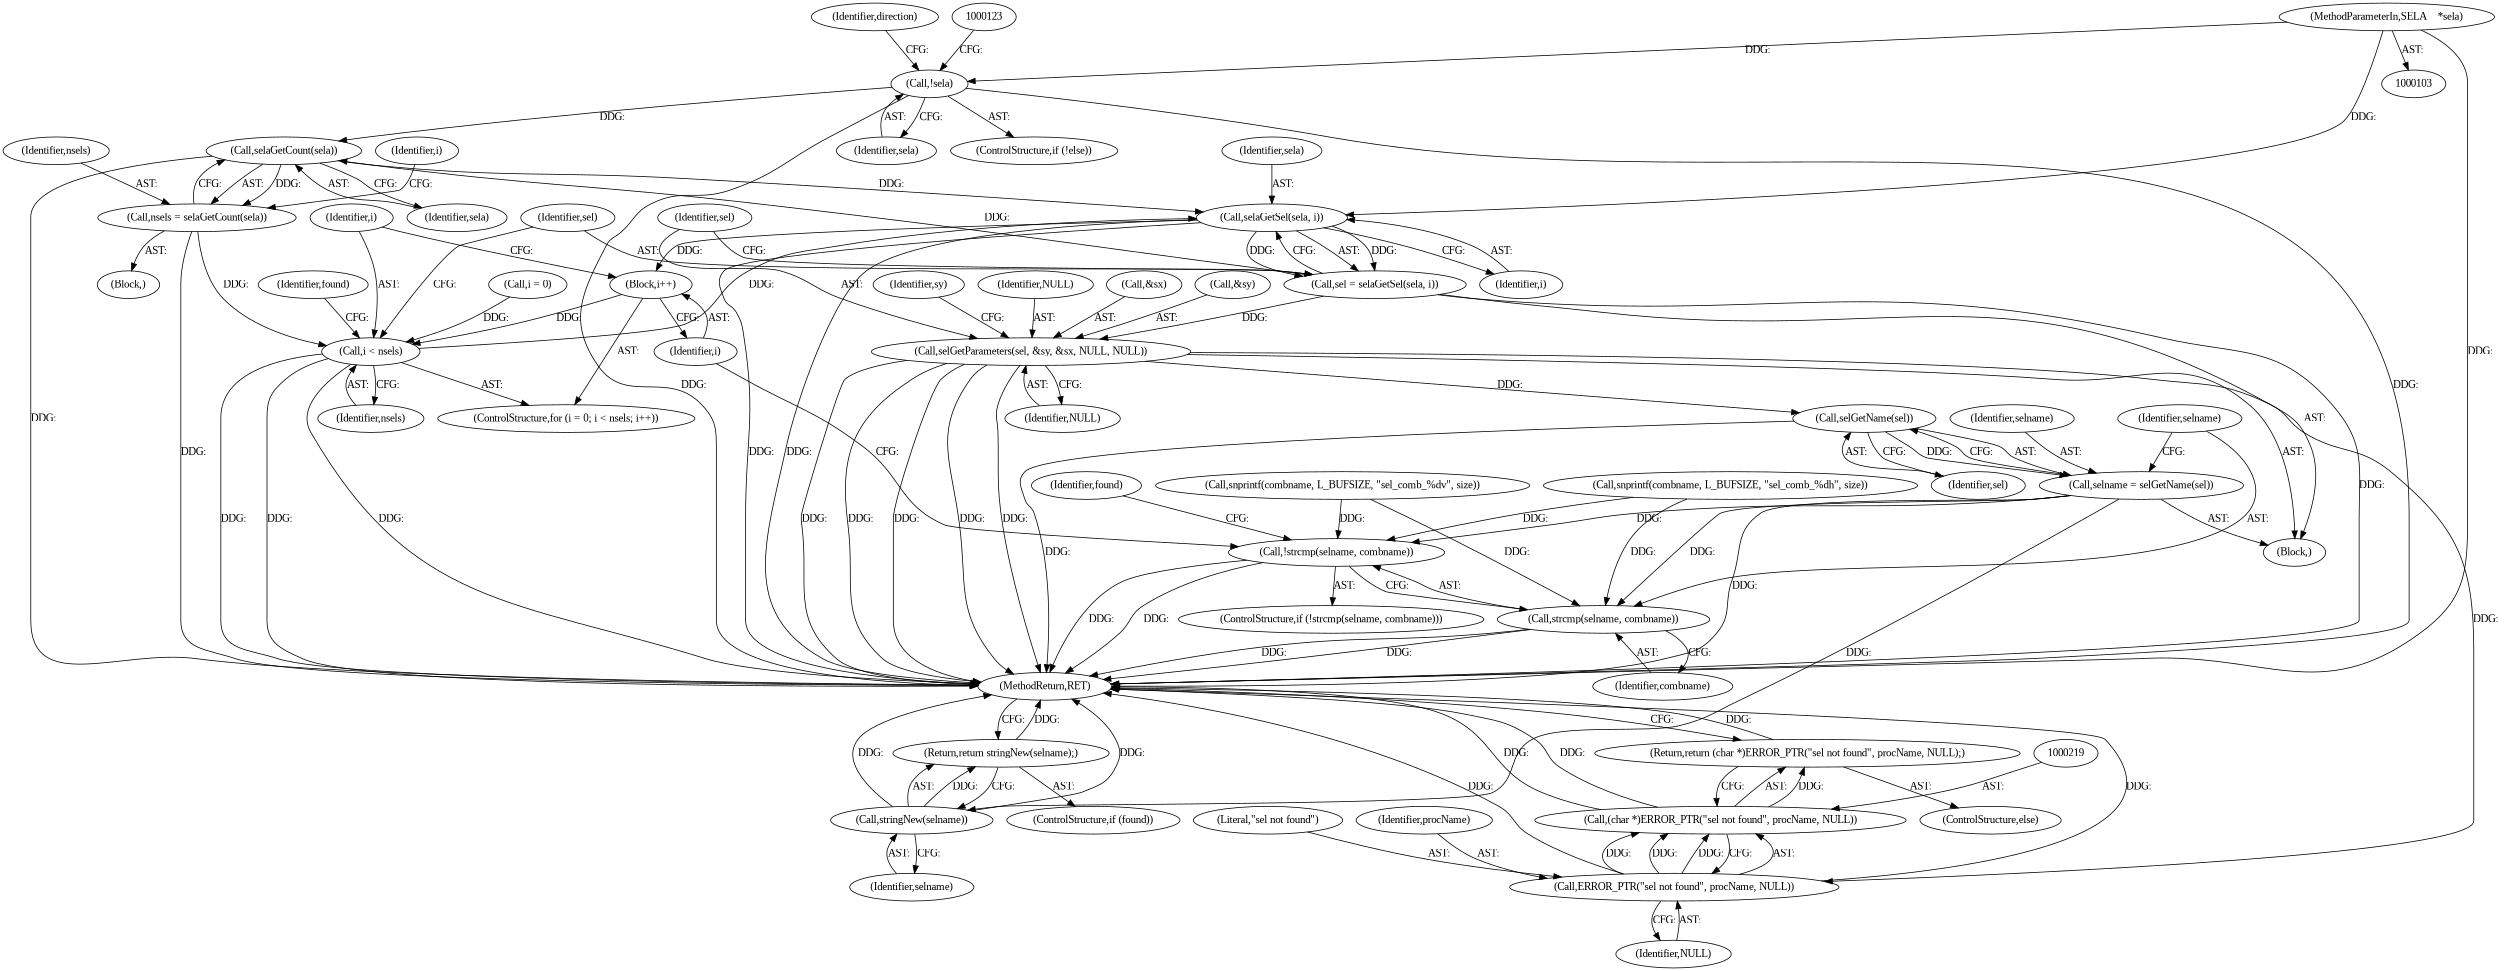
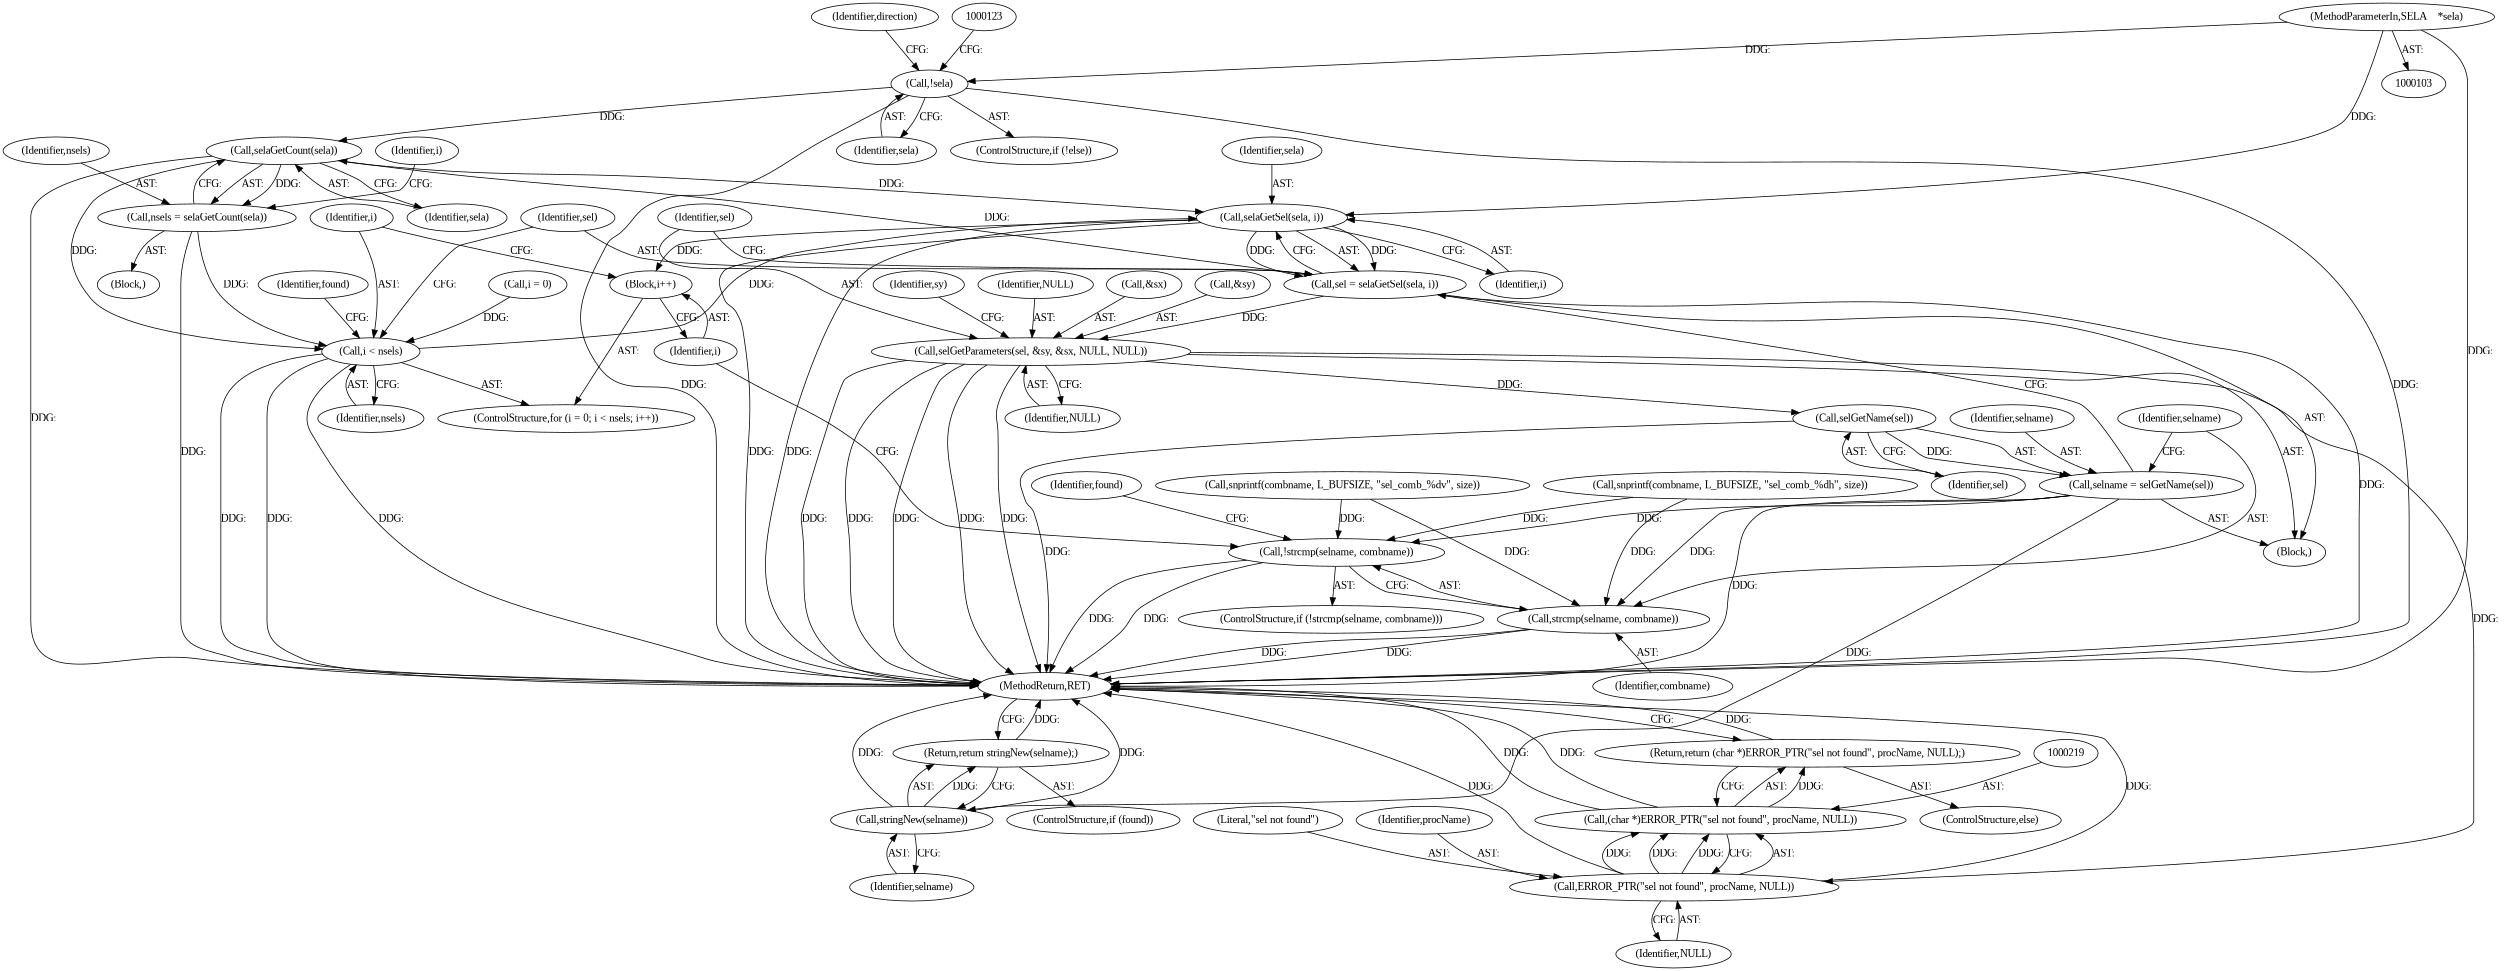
edge "(Block,i++)" -> "(Call,i < nsels)": now "(Call,selaGetCount(sela))" -> "(Call,i < nsels)"
edge "(Call,selname = selGetName(sel))" -> "(Call,selGetName(sel))": now "(Call,selname = selGetName(sel))" -> "(Call,sel = selaGetSel(sela, i))"
edge "(Call,strcmp(selname, combname))" -> "(Identifier,combname)": removed, label "CFG:"
